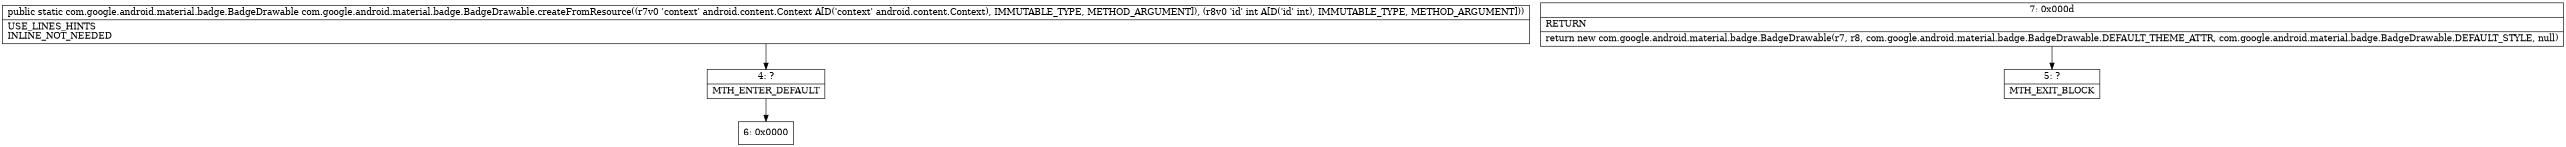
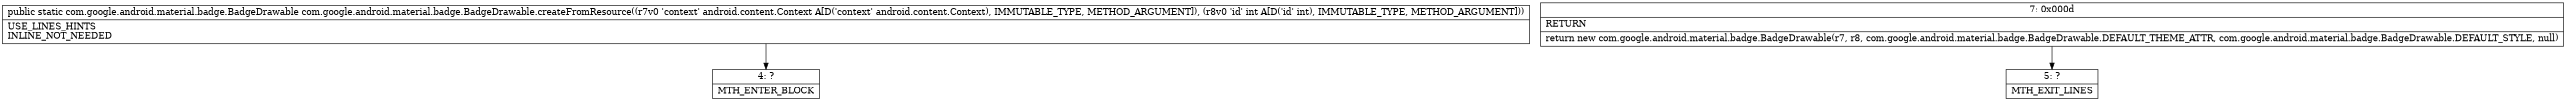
node "4: ?": text "MTH_ENTER_DEFAULT" -> "MTH_ENTER_BLOCK"
node "5: ?": text "MTH_EXIT_BLOCK" -> "MTH_EXIT_LINES"
node "6: 0x0000": removed
